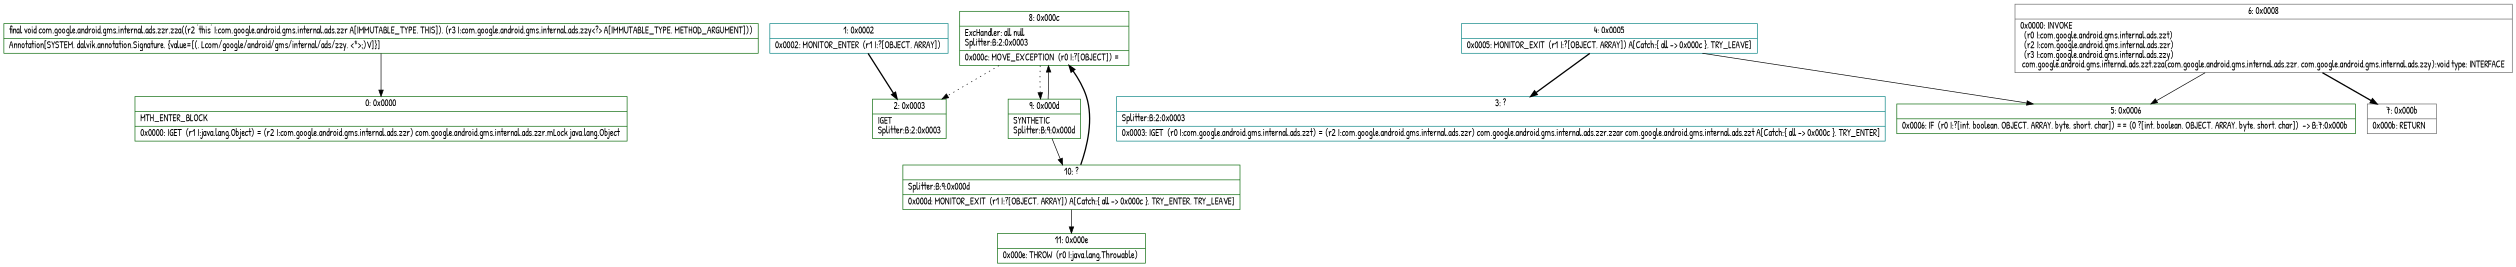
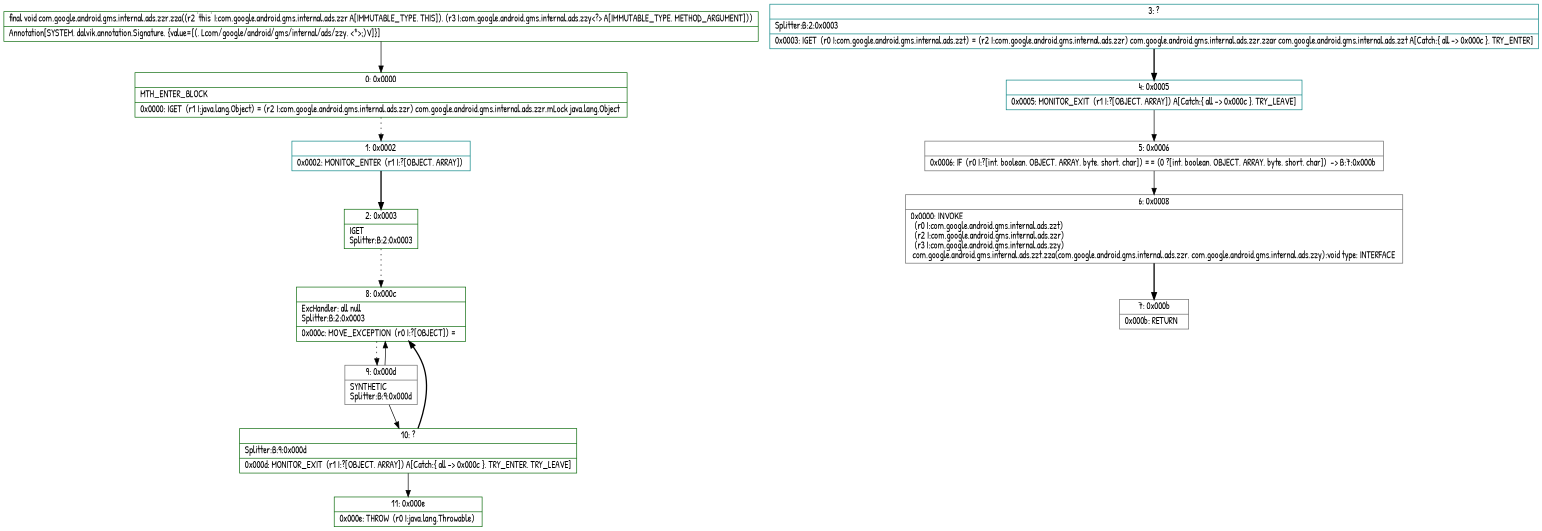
edge "4: 0x0005" -> "3: ?": reversed
edge "8: 0x000c" -> "2: 0x0003": reversed
edge "6: 0x0008" -> "5: 0x0006": reversed
node "9: 0x000d": color darkgreen -> gray40
node "5: 0x0006": color darkgreen -> gray40
edge "0: 0x0000" -> "1: 0x0002": added
